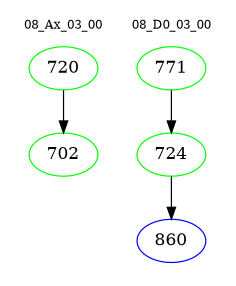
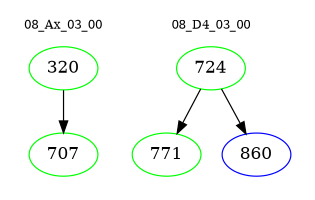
cluster "08_D0_03_00": label "08_D0_03_00" -> "08_D4_03_00"
node "720": label "720" -> "320"
edge "771" -> "724": reversed
node "702": label "702" -> "707"
